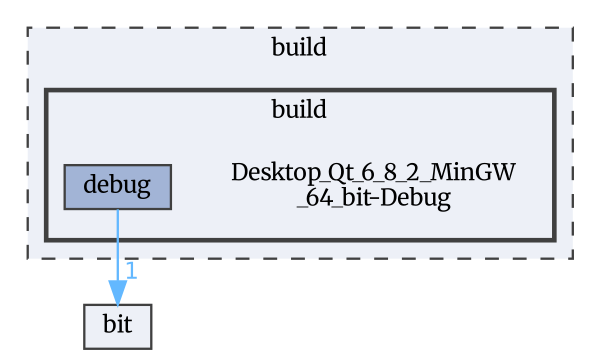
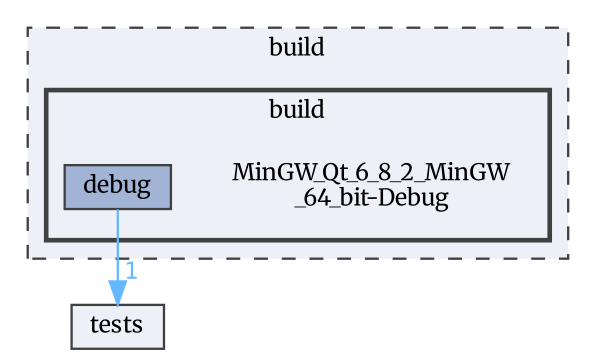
node "Desktop_Qt_6_8_2_MinGW _64_bit-Debug": label "Desktop_Qt_6_8_2_MinGW _64_bit-Debug" -> "MinGW_Qt_6_8_2_MinGW _64_bit-Debug"
node "bit": label "bit" -> "tests"
